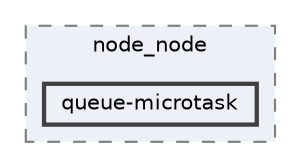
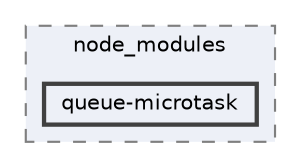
cluster "node_node": label "node_node" -> "node_modules"
